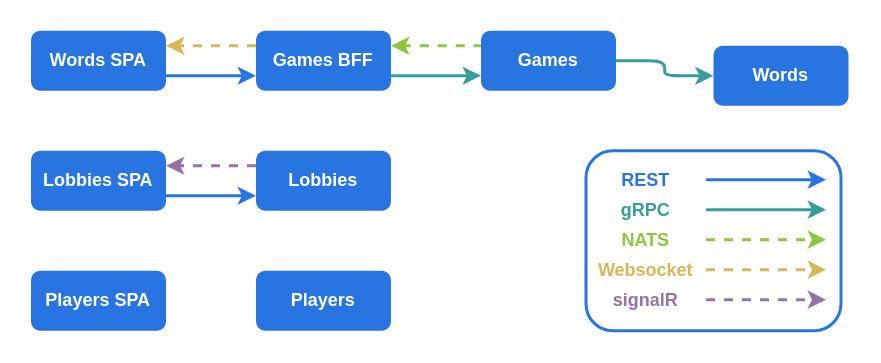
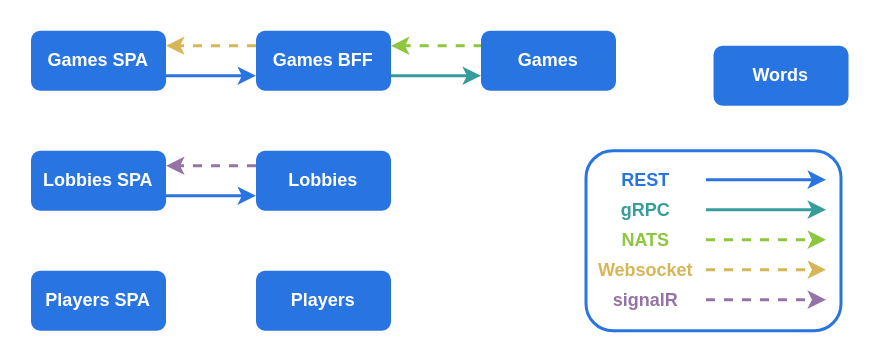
node "Words SPA": label "Words SPA" -> "Games SPA"
edge "Games" -> "Words": removed
